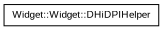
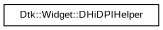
node "Widget::Widget::DHiDPIHelper": label "Widget::Widget::DHiDPIHelper" -> "Dtk::Widget::DHiDPIHelper"
